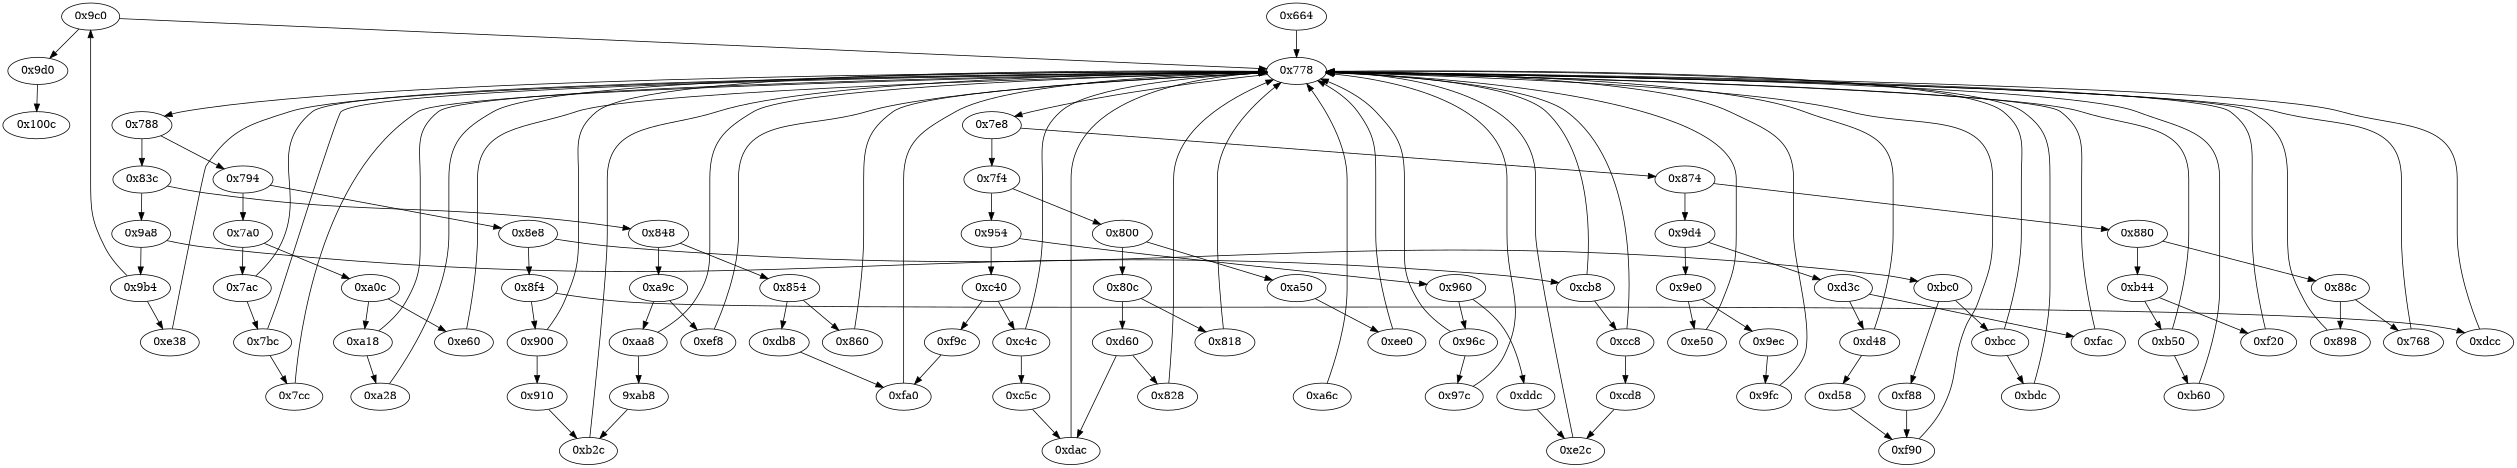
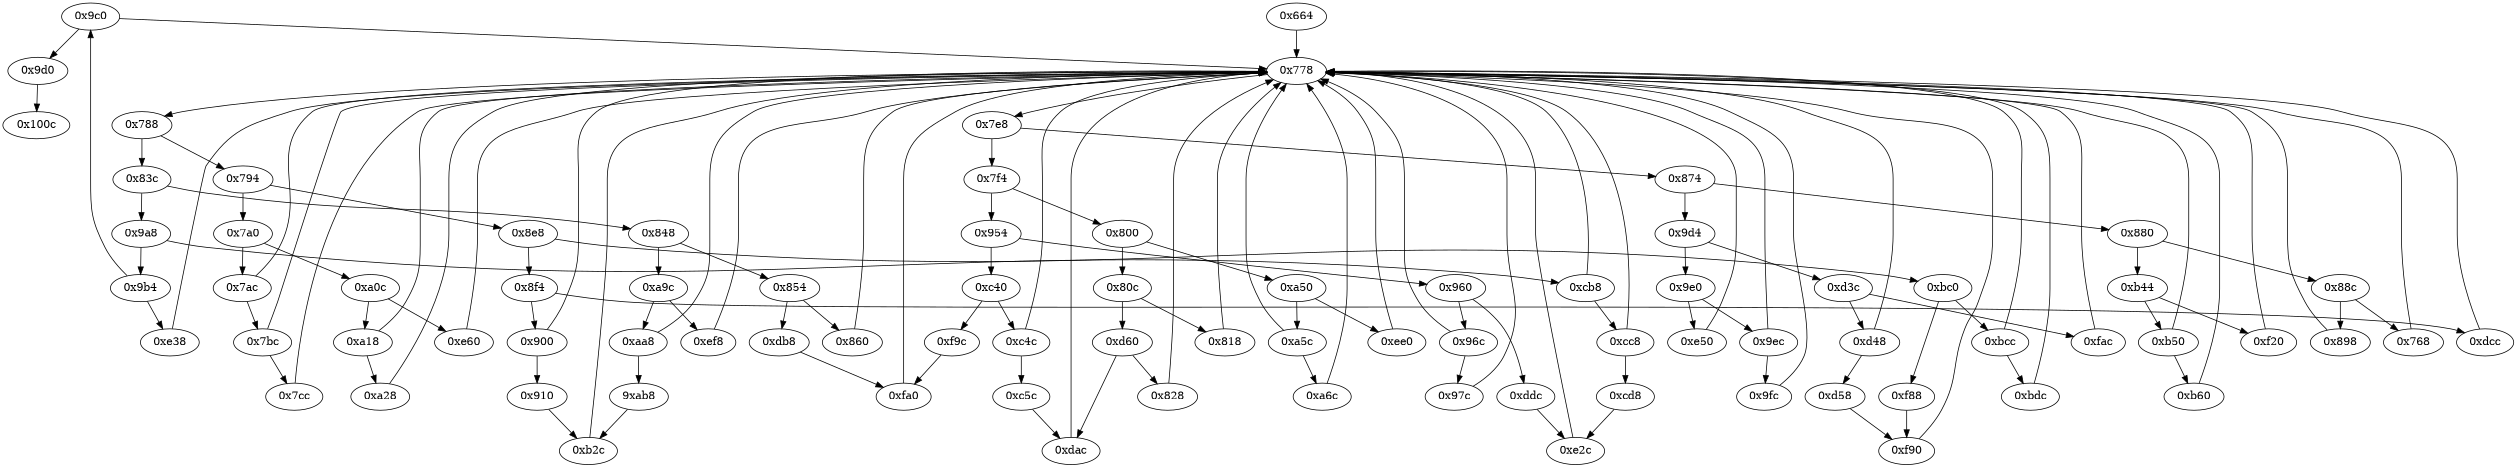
edge "0x9ec" -> "0x778": added
node "0xa5c": added
